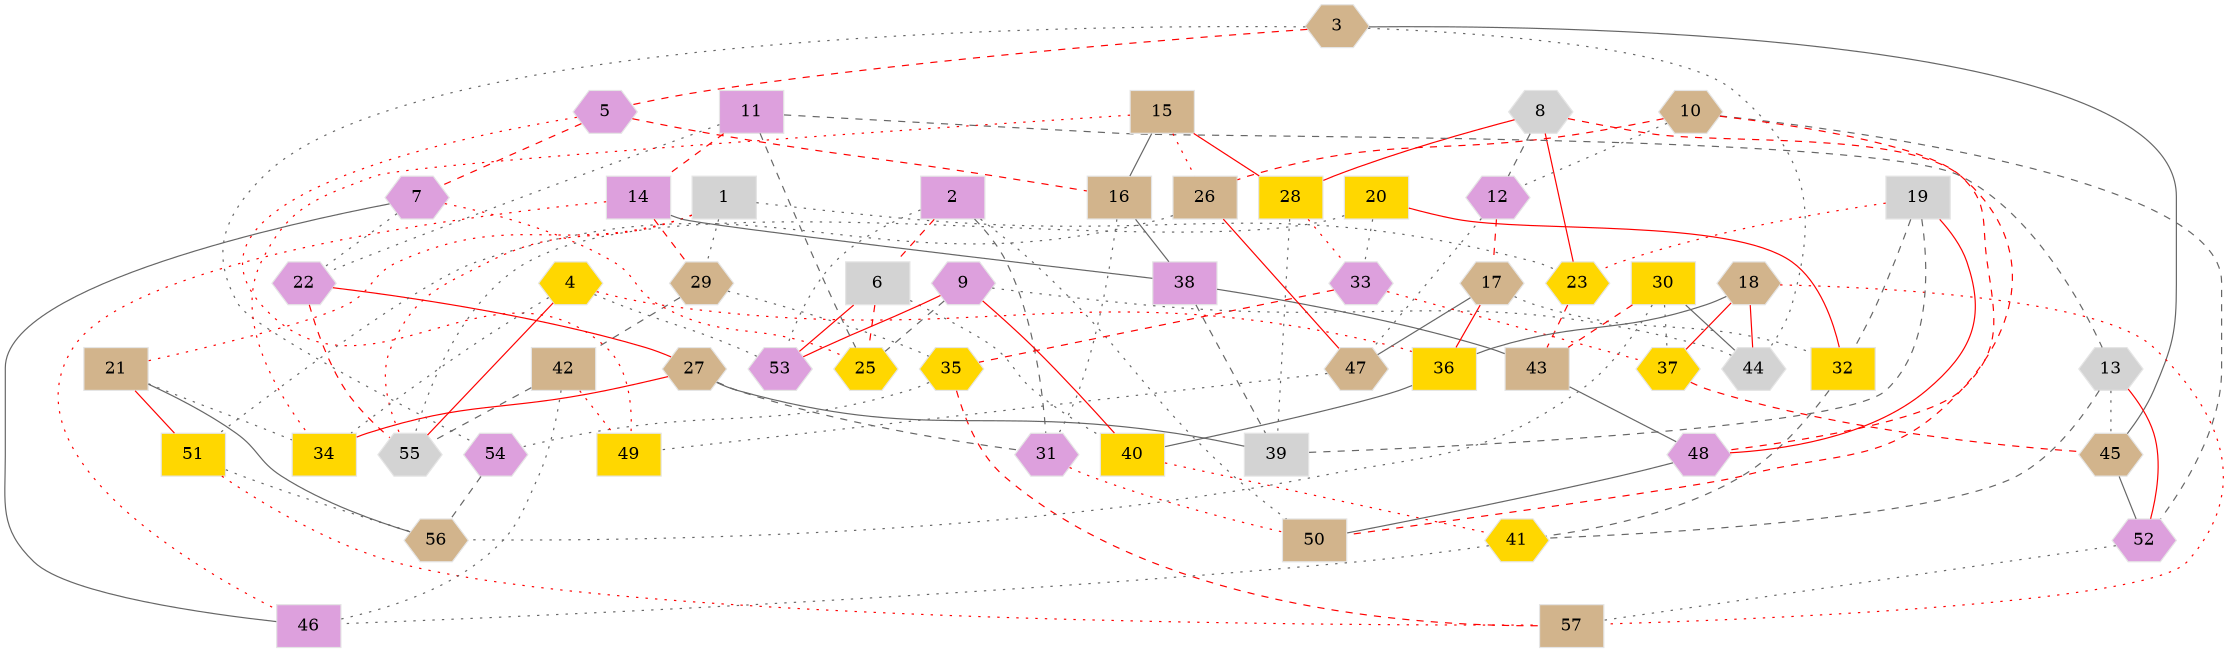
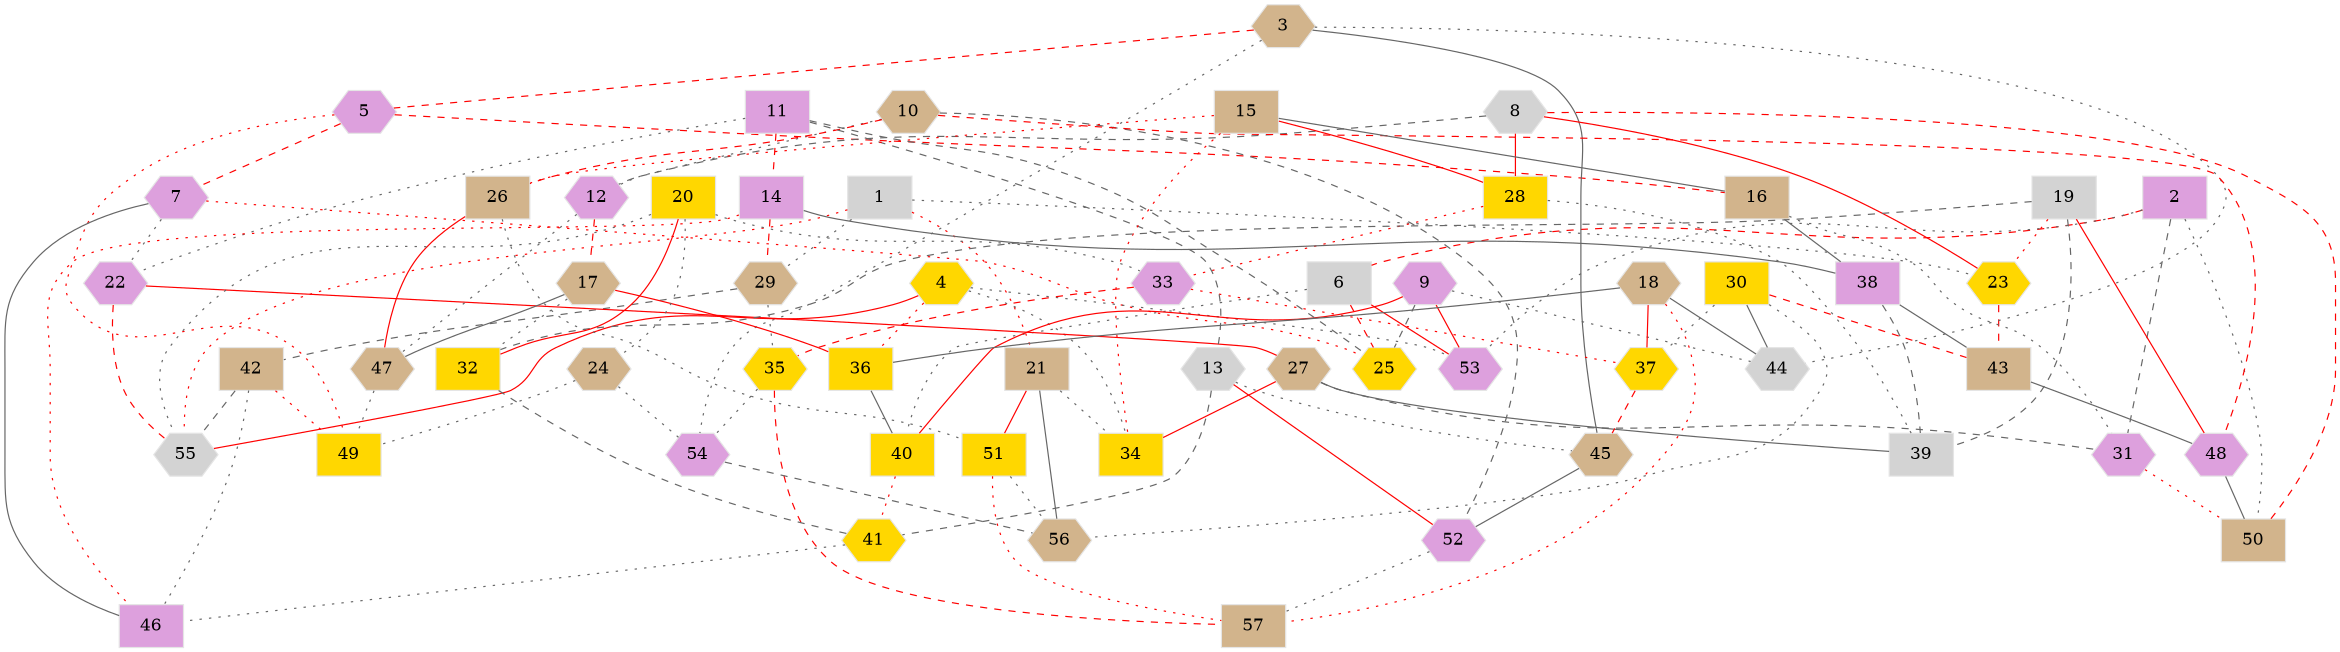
edge "18" -- "44": color red -> gray40
node "24": added
